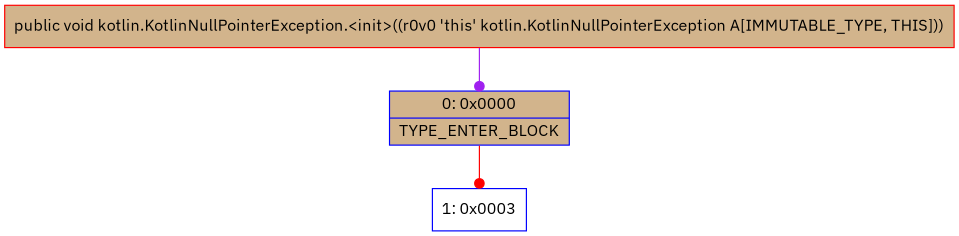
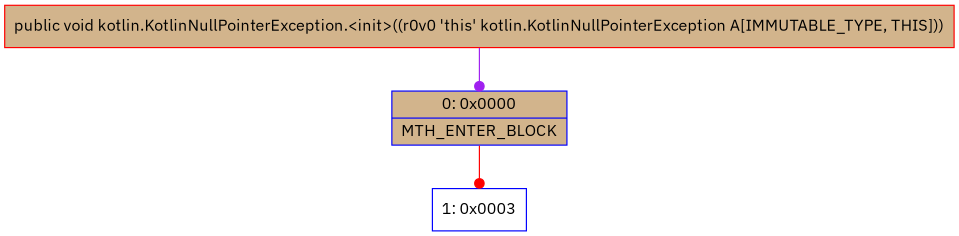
node "0: 0x0000": text "TYPE_ENTER_BLOCK" -> "MTH_ENTER_BLOCK"
